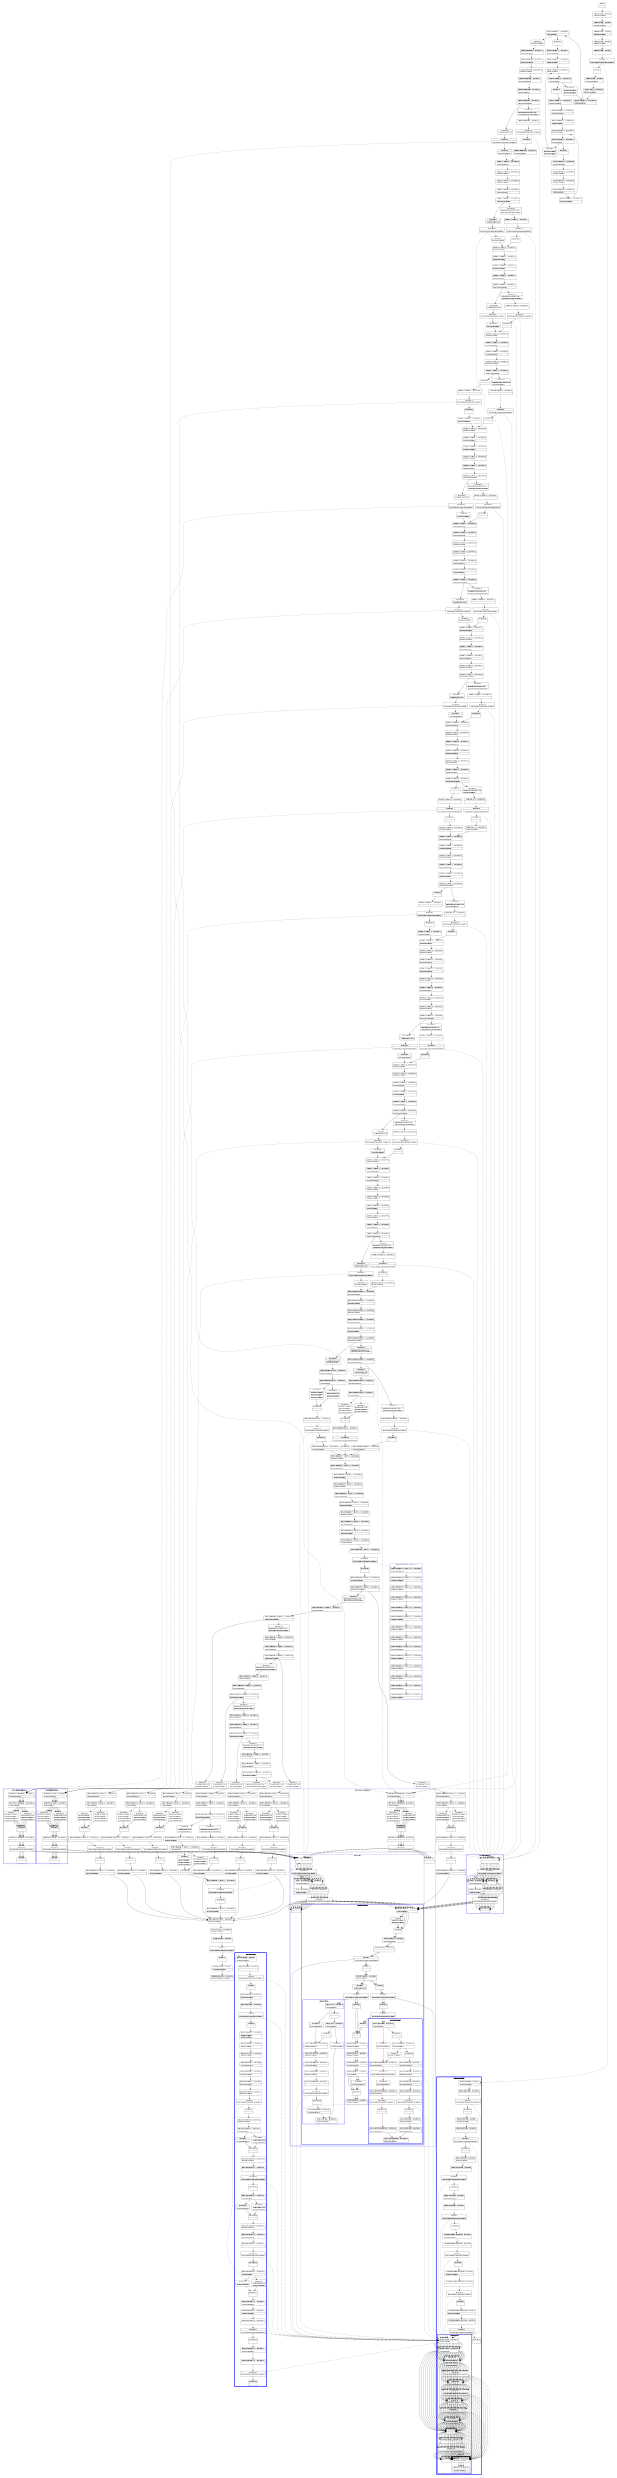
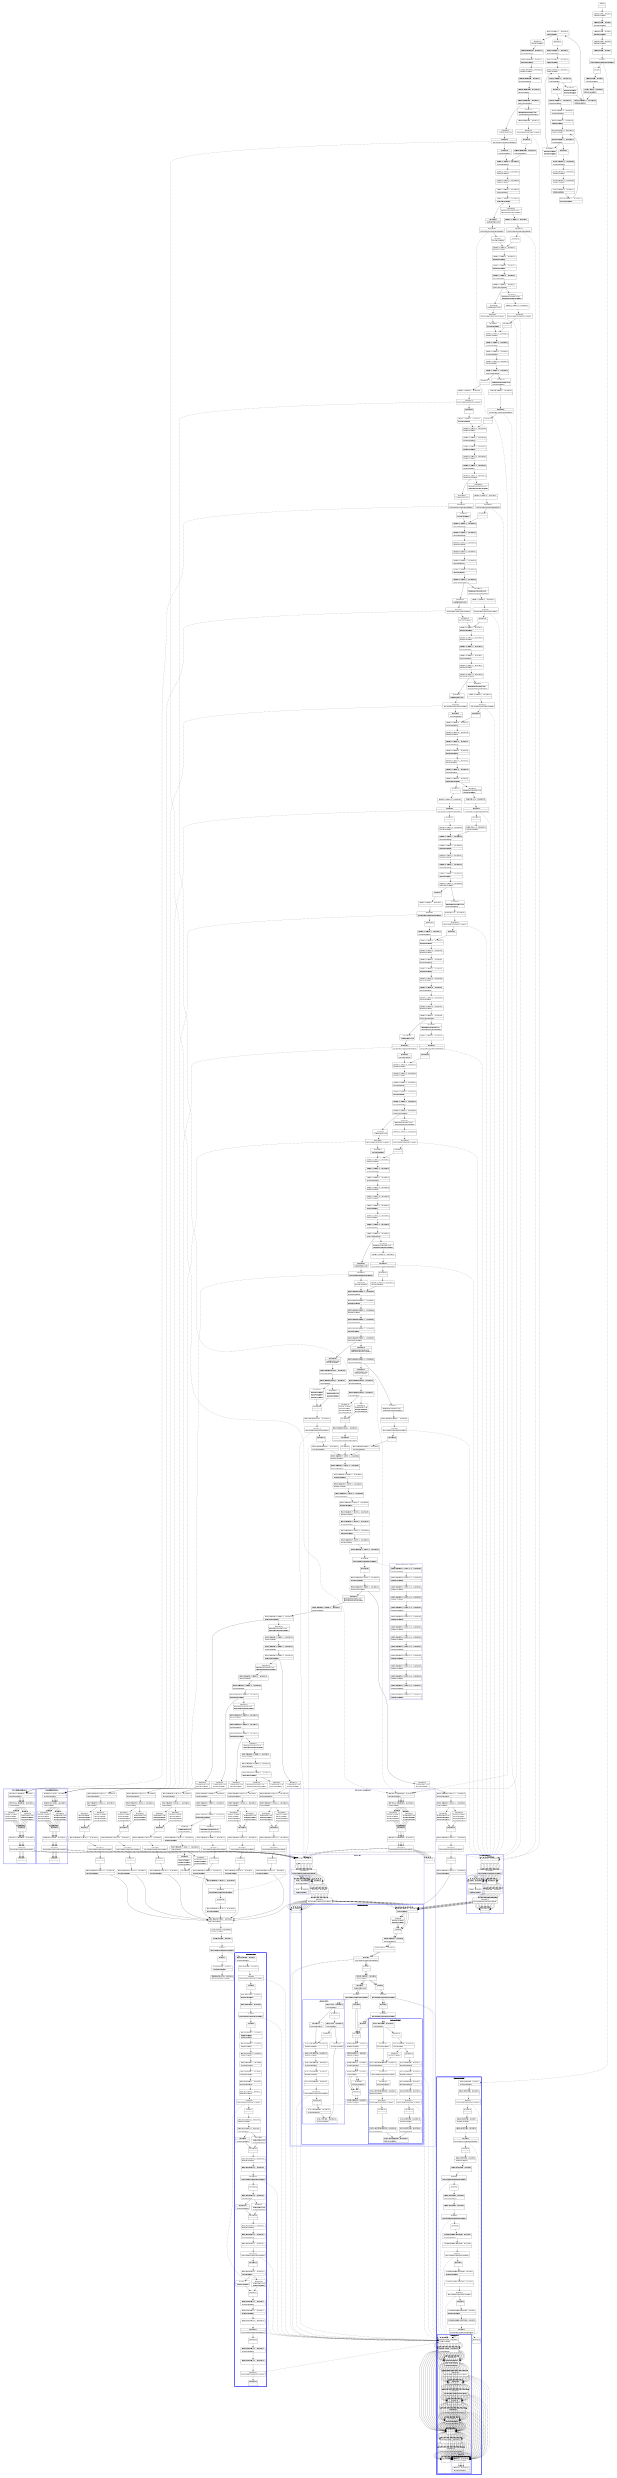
node "LEVEL-1-TEST-4. Block273": text "WriteStatement" -> "SetStatement"
